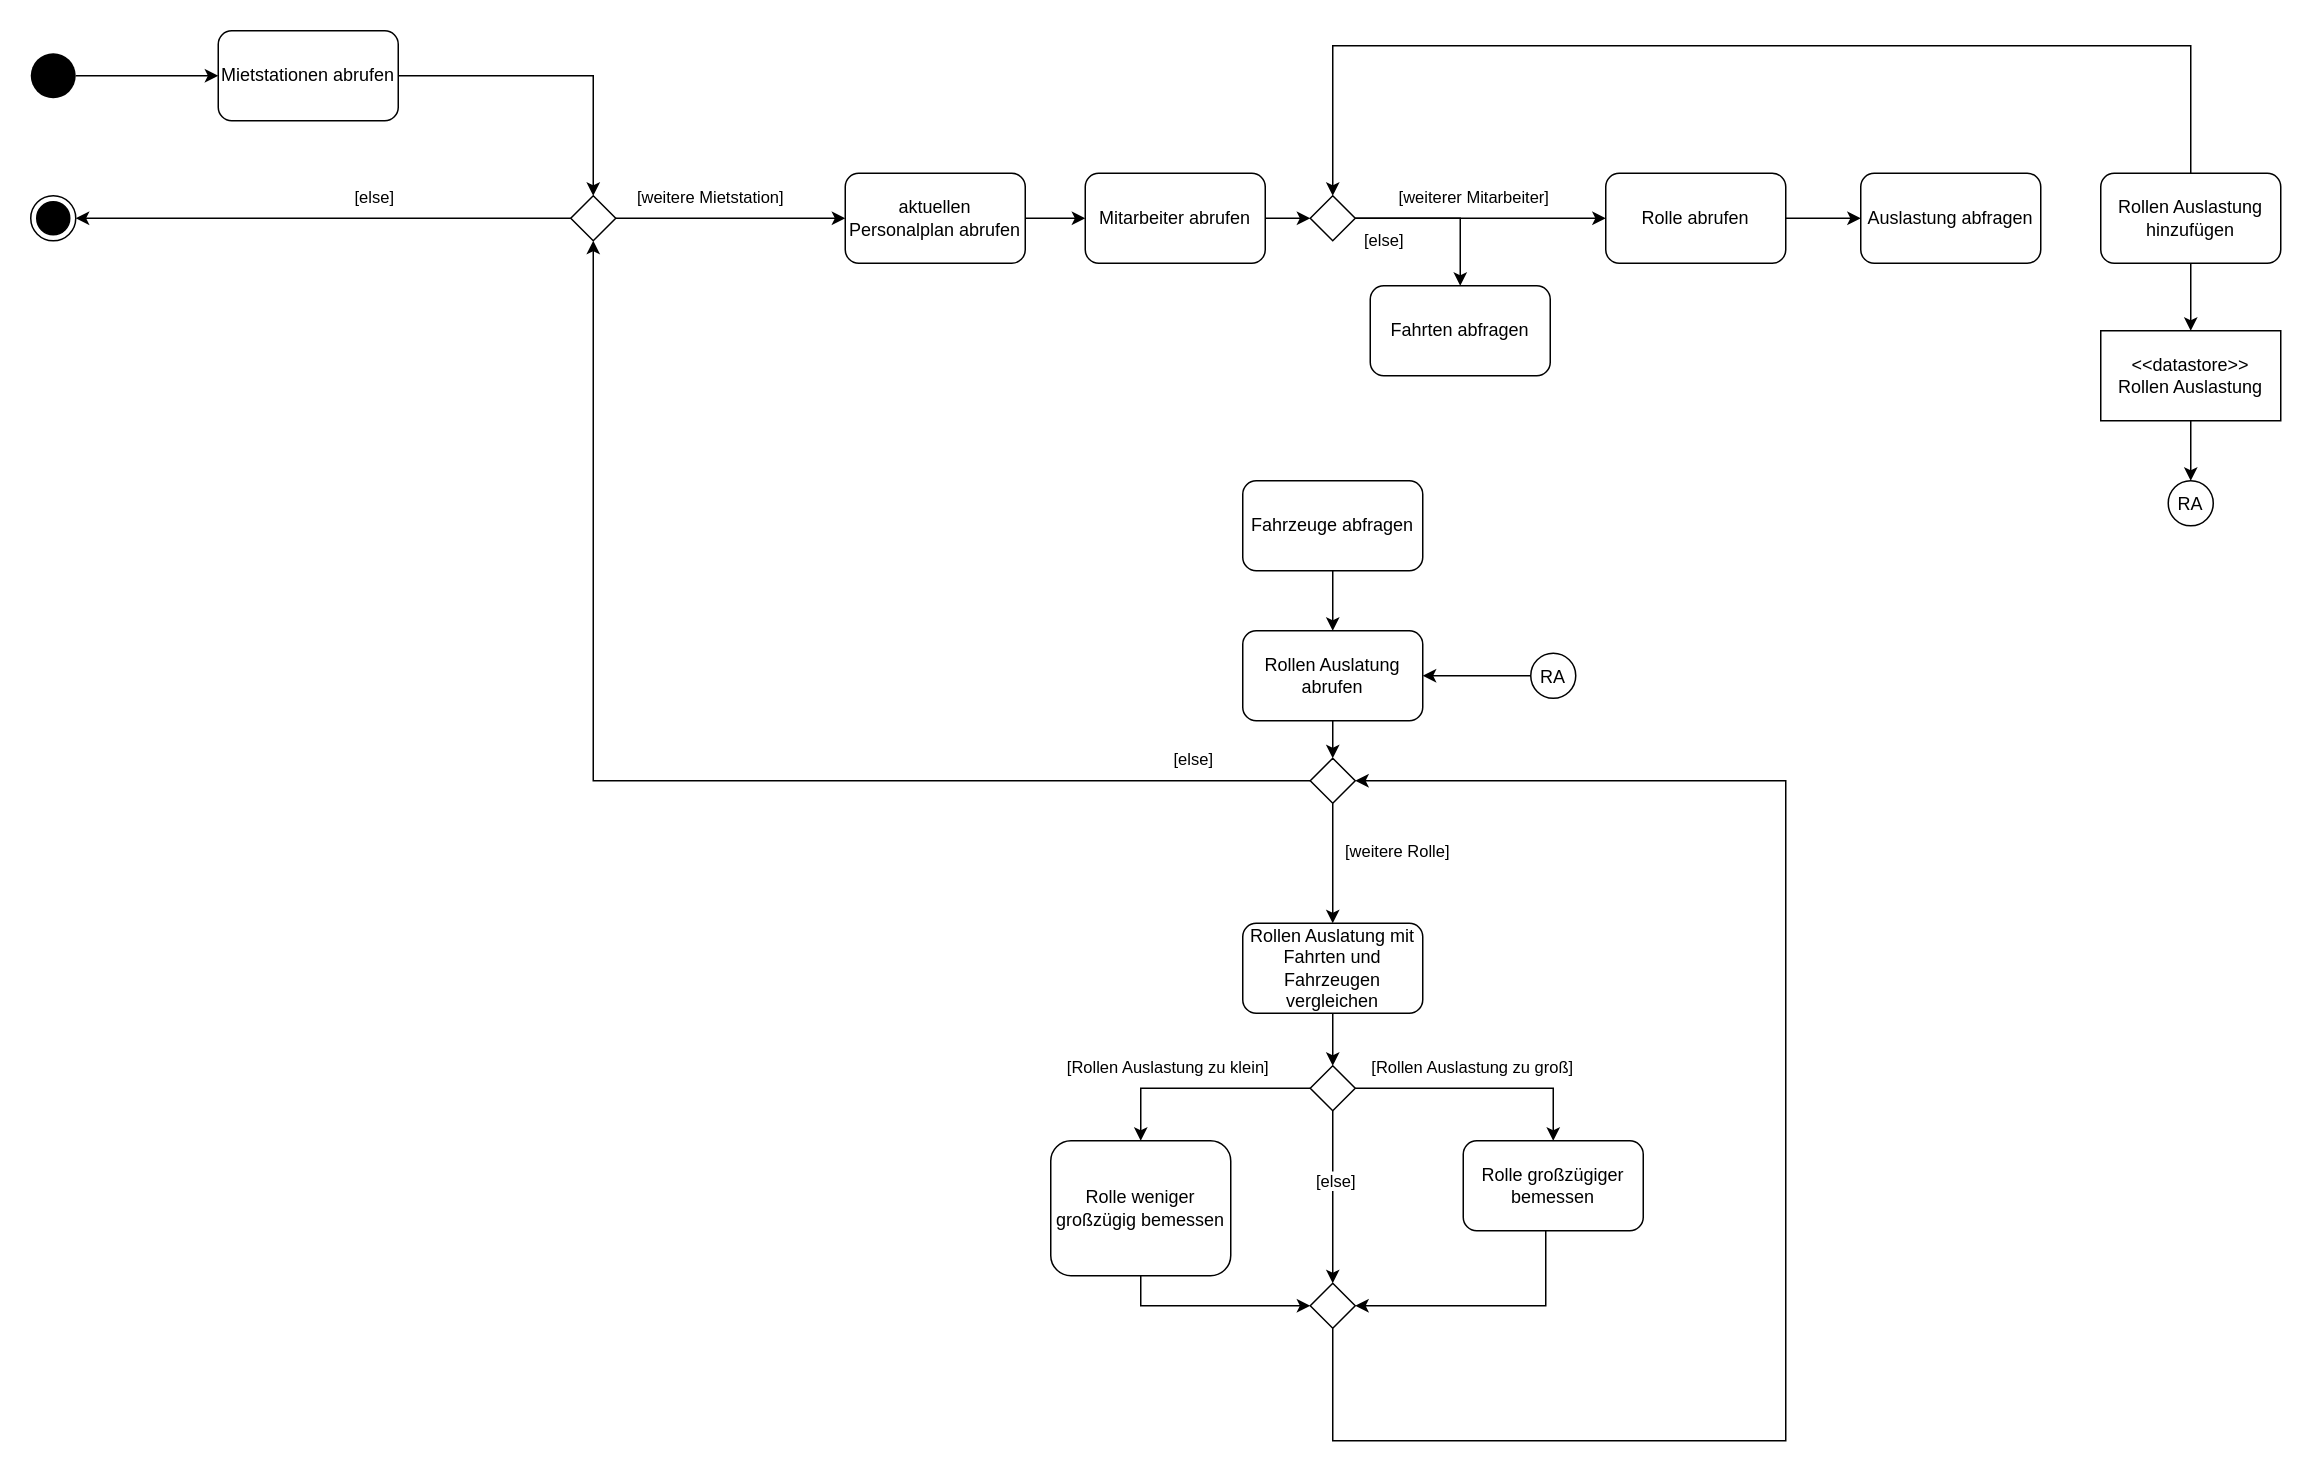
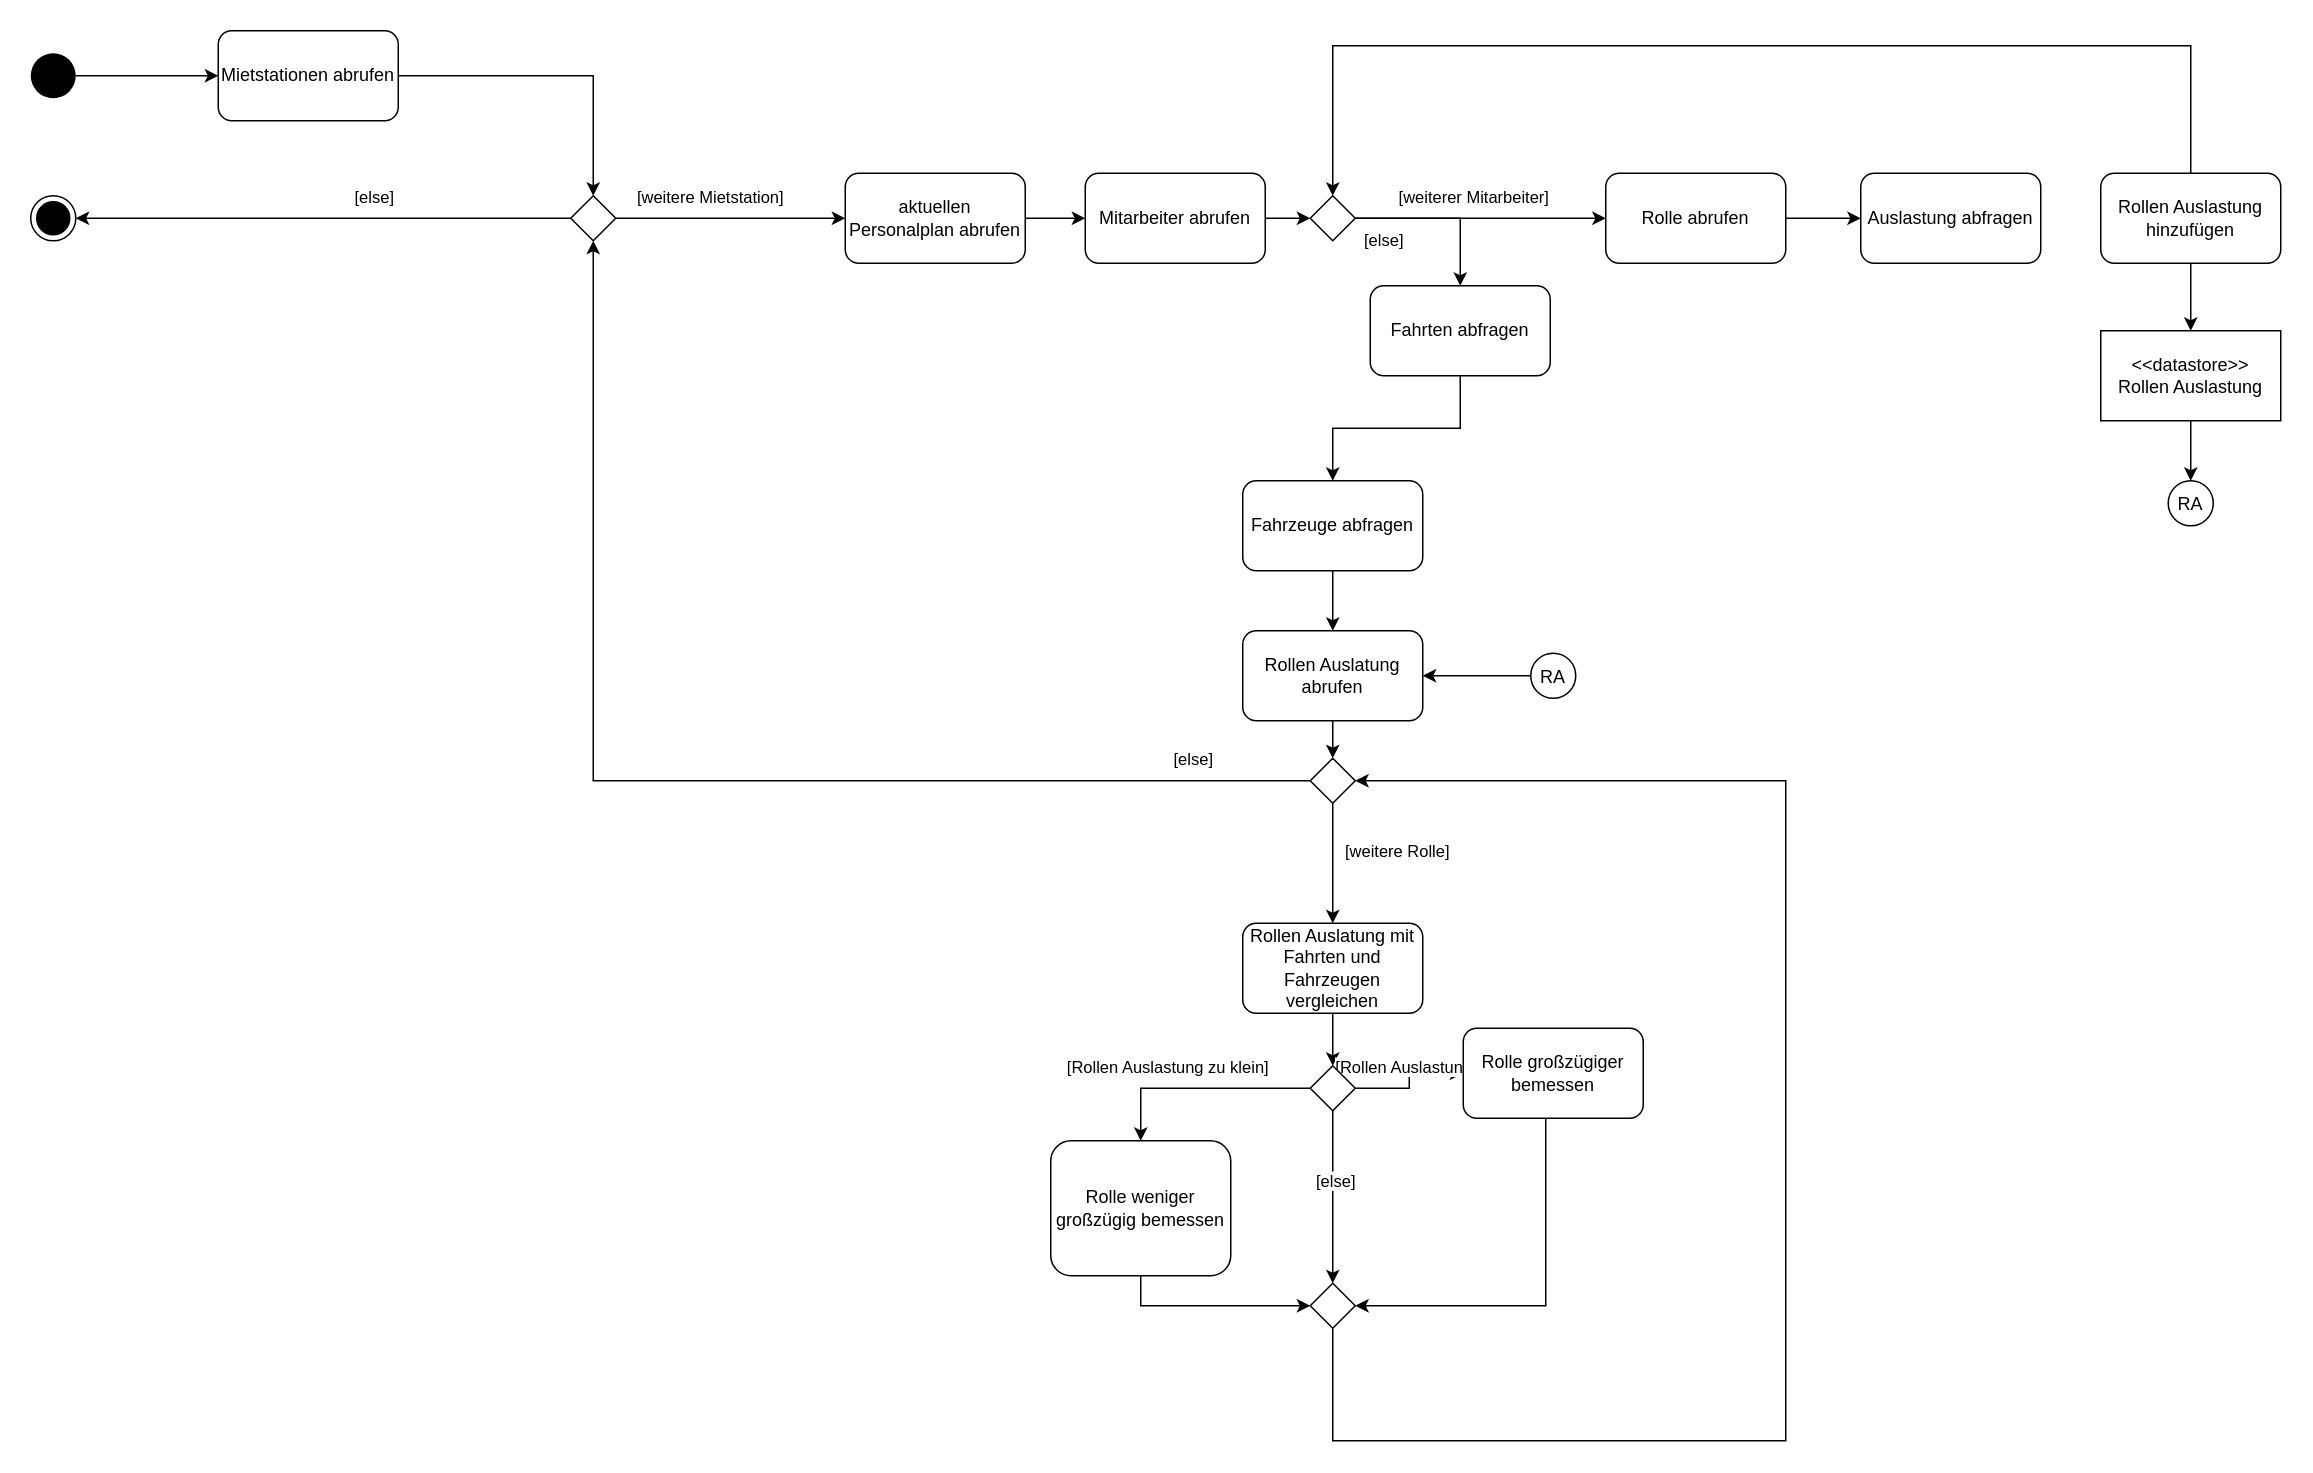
edge "Fahrten abfragen" -> "Fahrzeuge abfragen": added
node "Rolle großzügiger bemessen": moved (1553, 1186) -> (1553, 1073)
